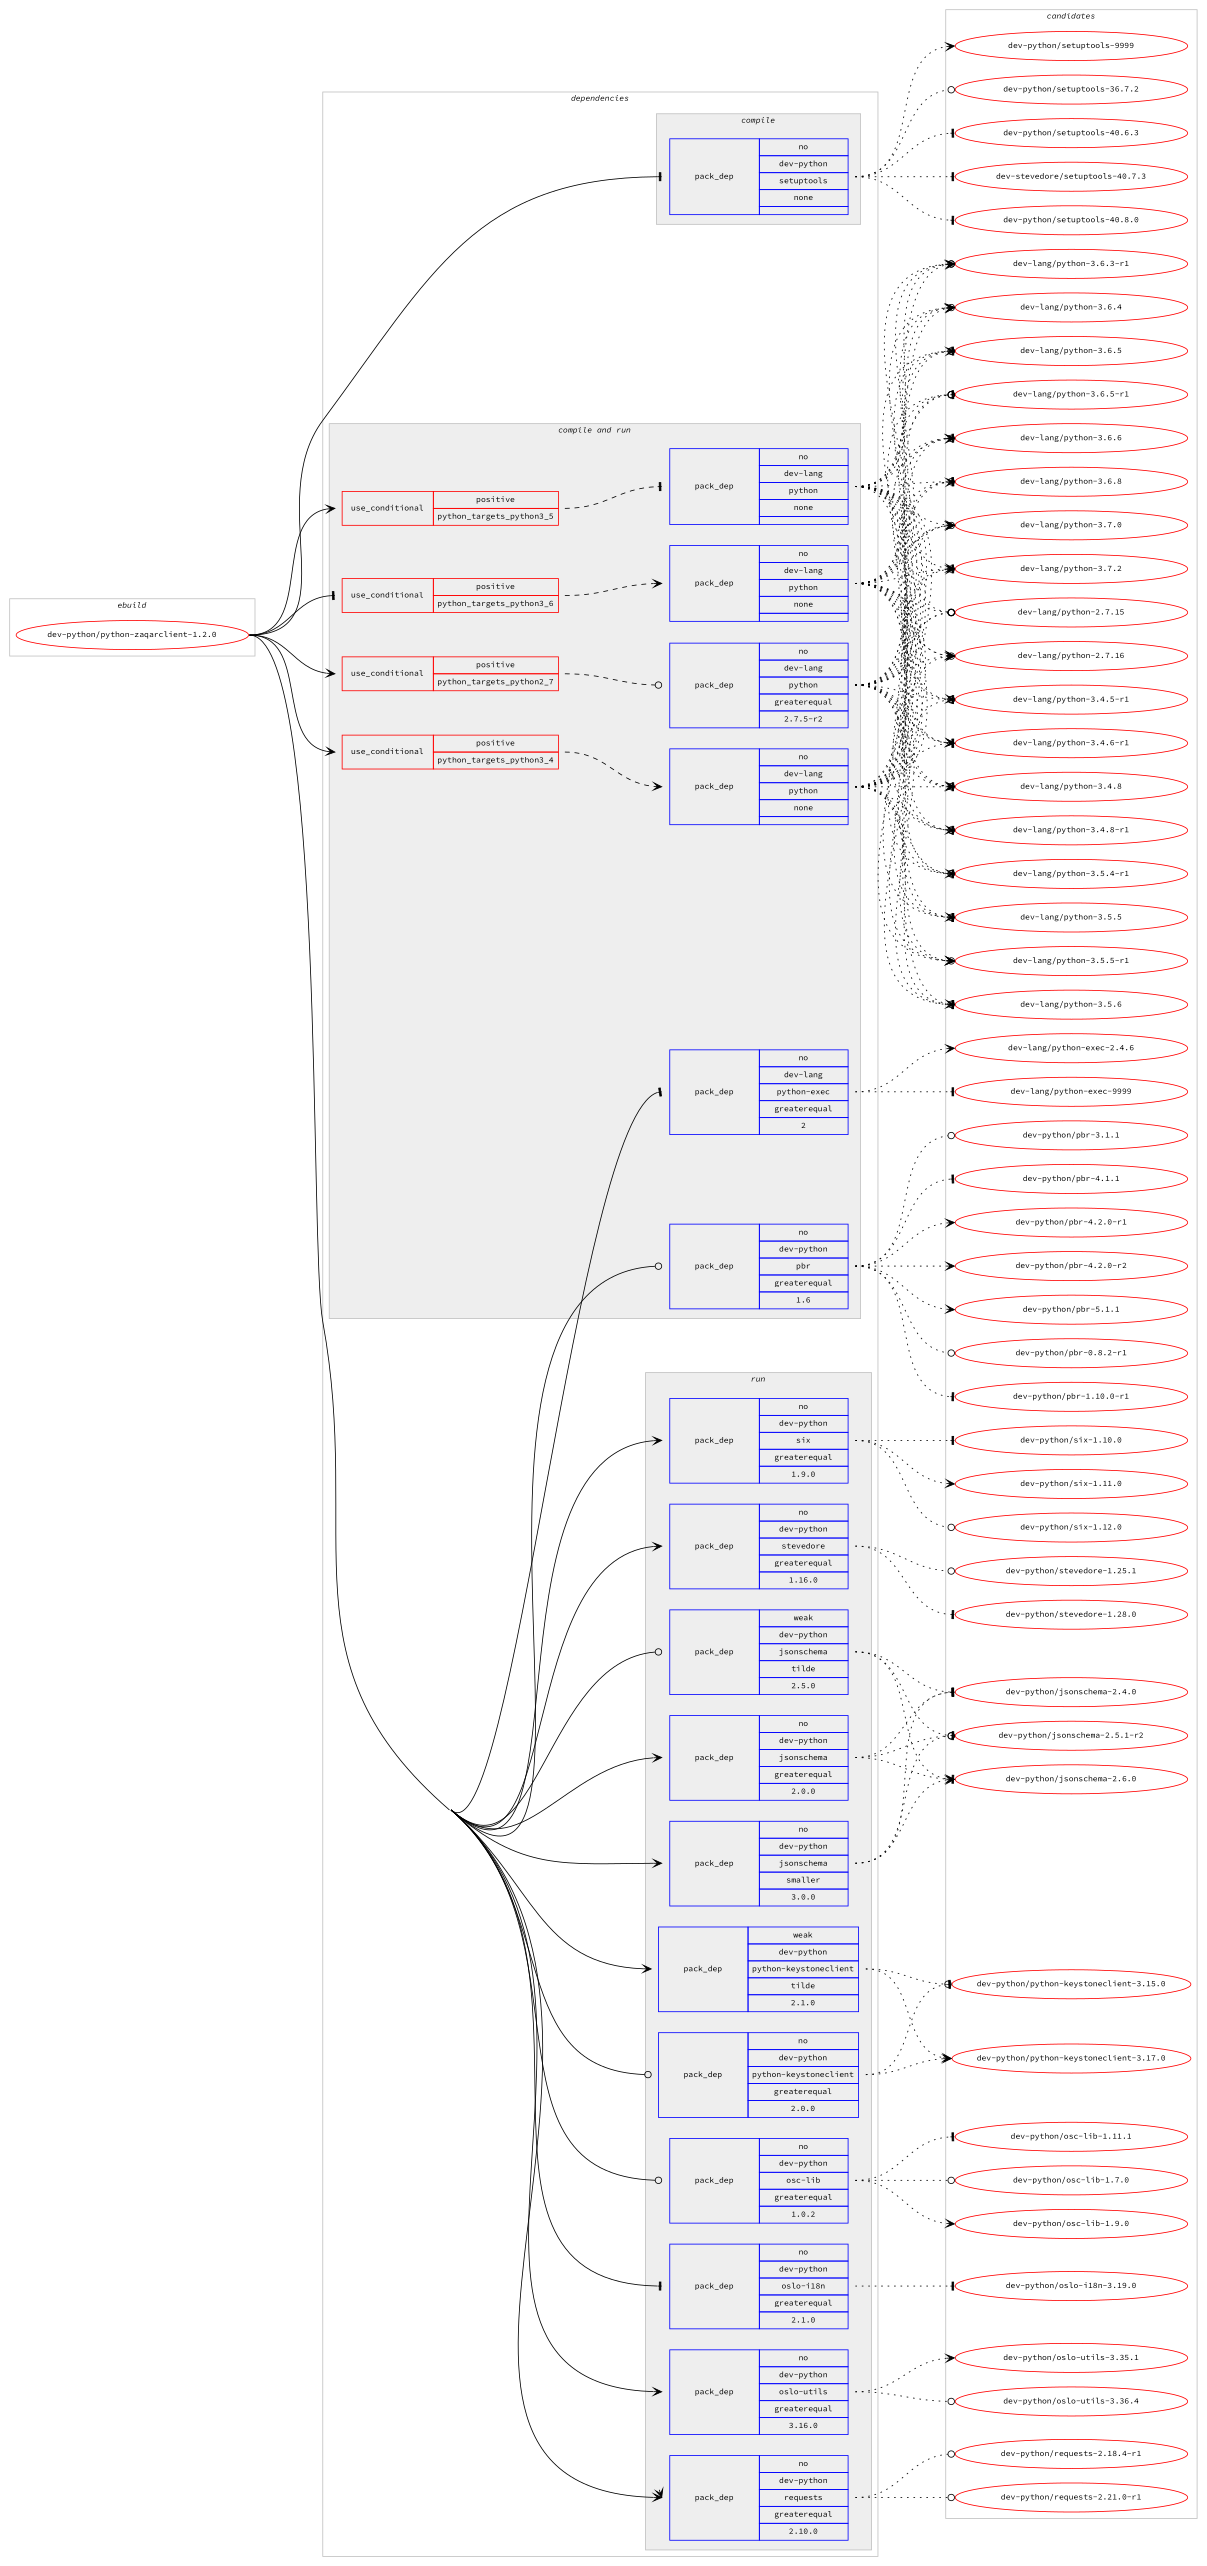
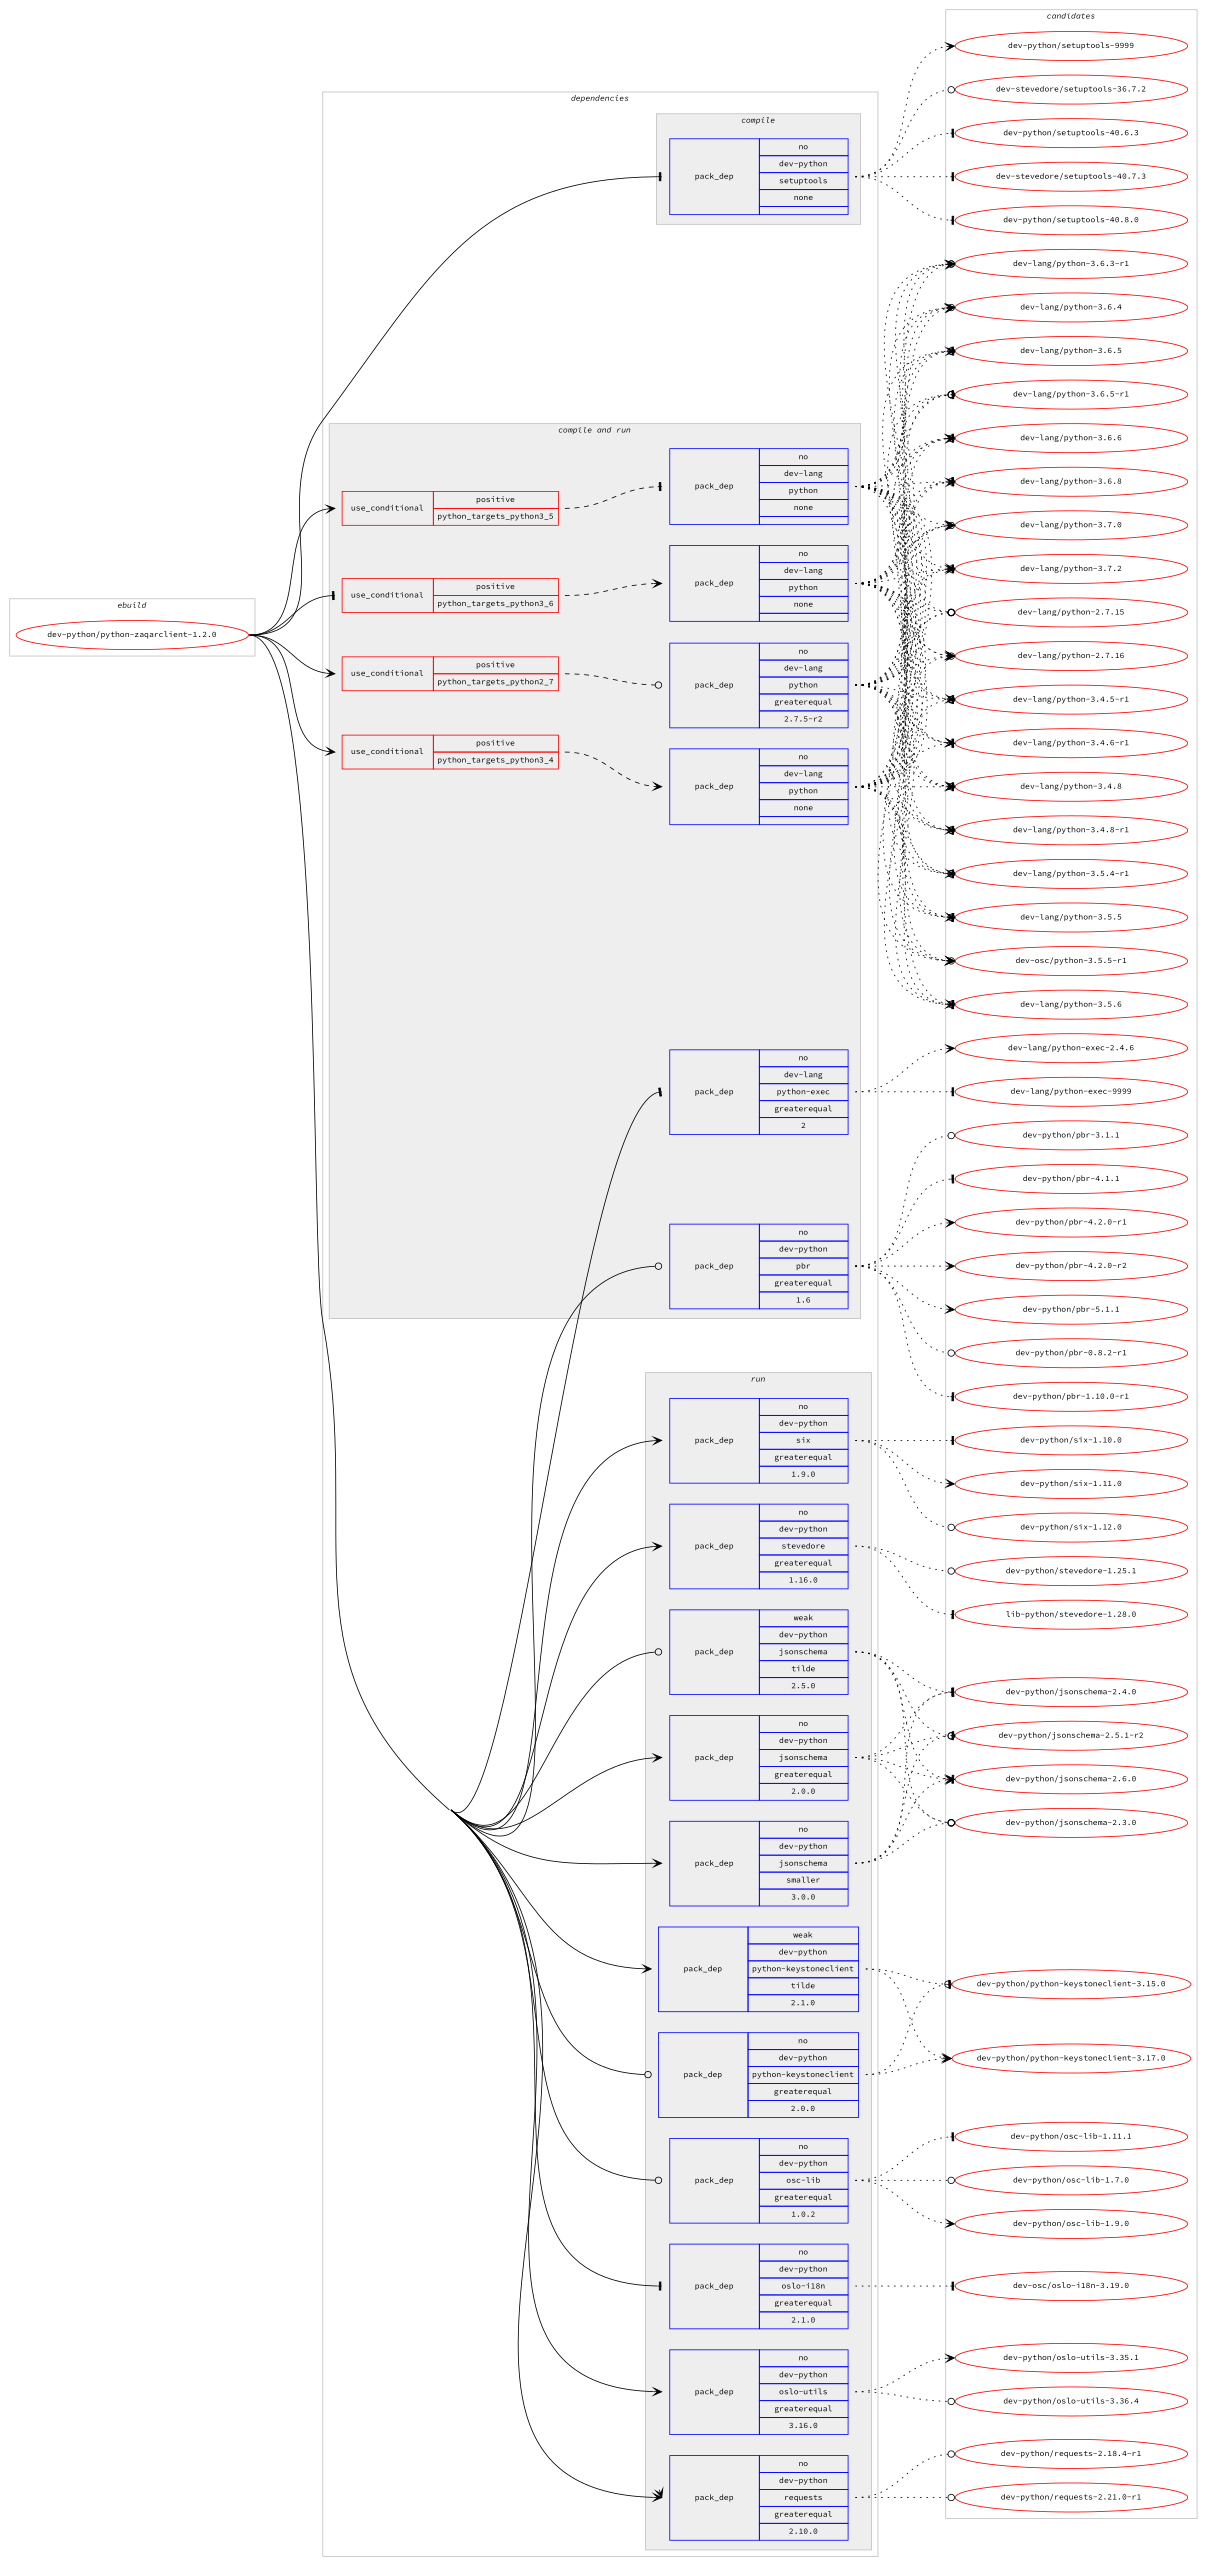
node "dev-python/setuptools-36.7.2": label "dev-python/setuptools-36.7.2" -> "dev-stevedore/setuptools-36.7.2"
node "dev-lang/python-3.5.5-r1": label "dev-lang/python-3.5.5-r1" -> "dev-osc/python-3.5.5-r1"
node "dev-python/stevedore-1.28.0": label "dev-python/stevedore-1.28.0" -> "lib-python/stevedore-1.28.0"
node "dev-python/jsonschema-2.3.0": added
node "dev-python/oslo-i18n-3.19.0": label "dev-python/oslo-i18n-3.19.0" -> "dev-osc/oslo-i18n-3.19.0"
